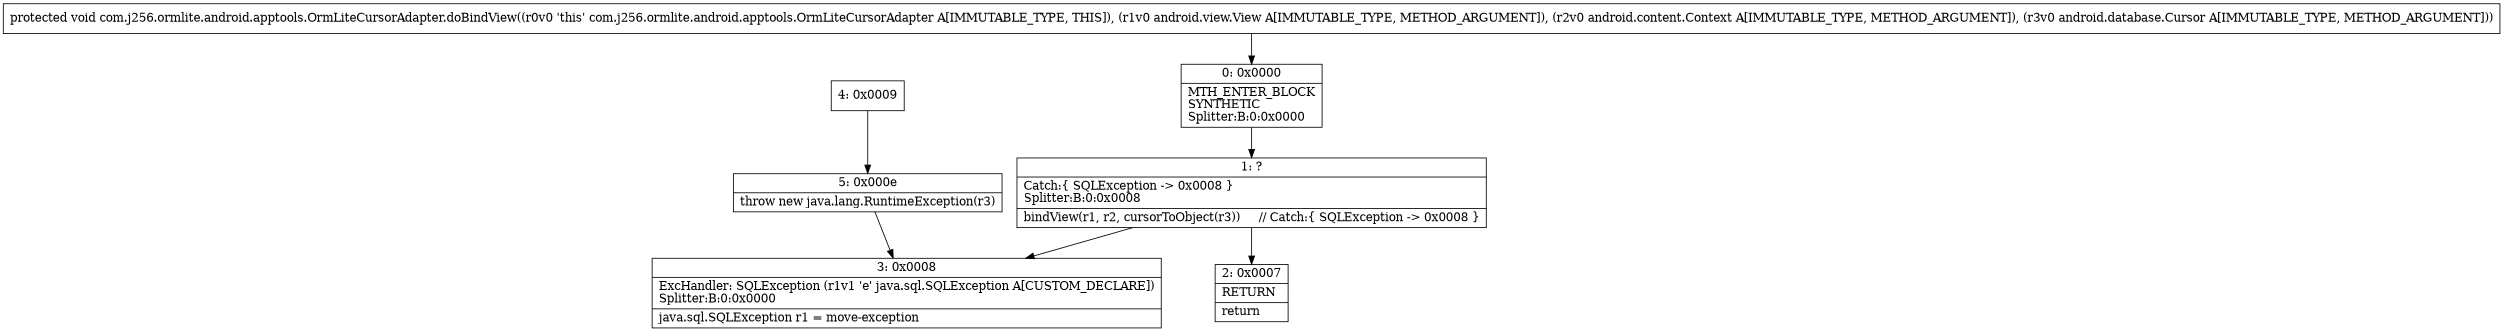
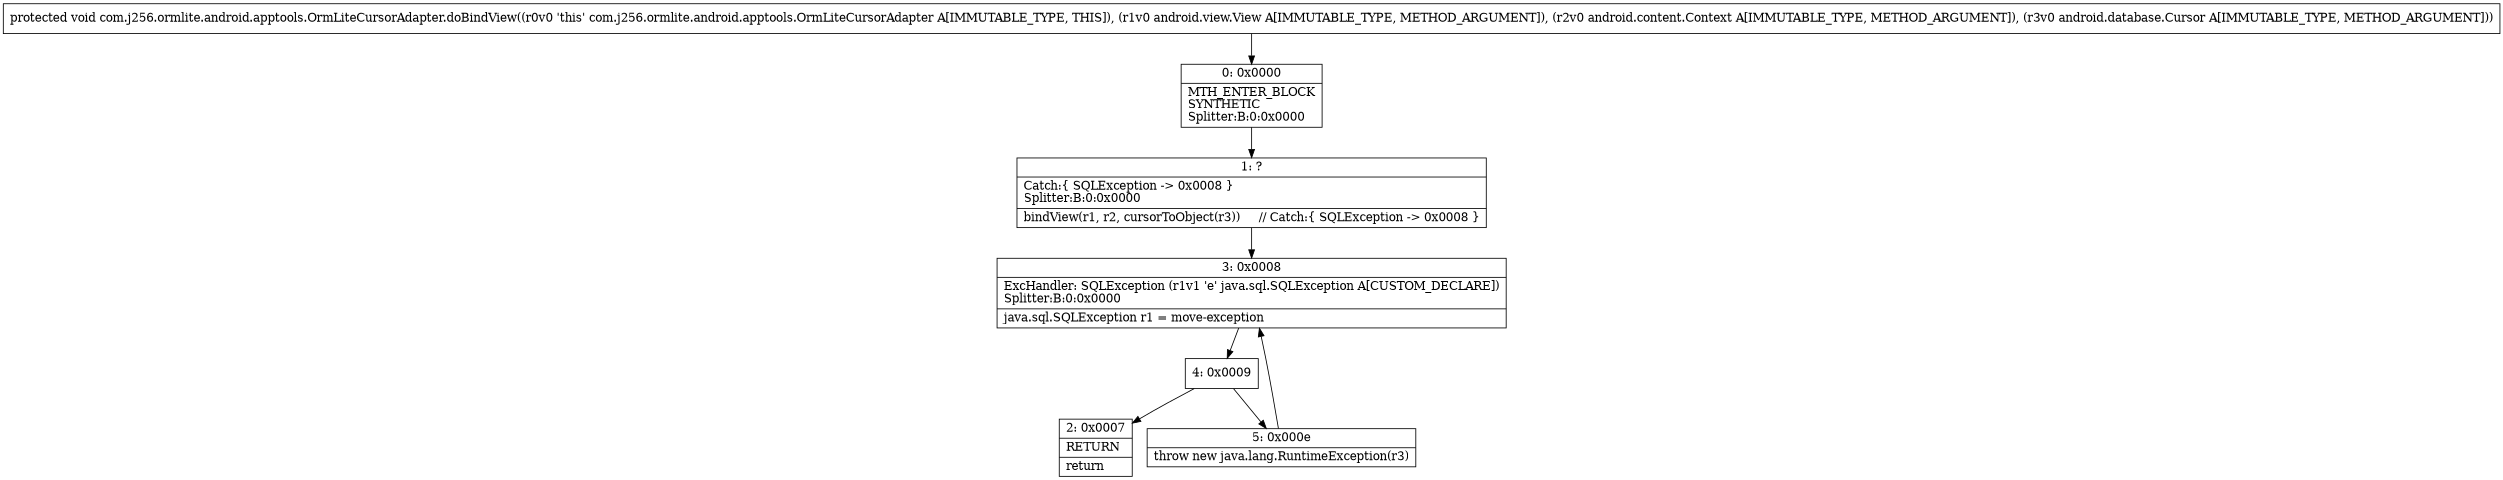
node "1: ?": text "Splitter:B:0:0x0008" -> "Splitter:B:0:0x0000"
edge "1: ?" -> "2: 0x0007": now "4: 0x0009" -> "2: 0x0007"
edge "3: 0x0008" -> "4: 0x0009": added
